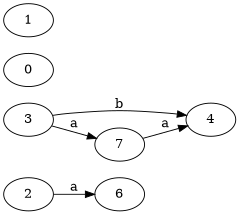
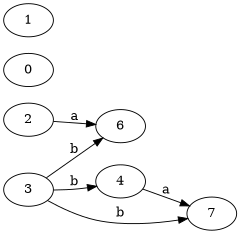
edge "3" -> "7": label "a" -> "b"
edge "7" -> "4": reversed
edge "3" -> "6": added, label "b"
